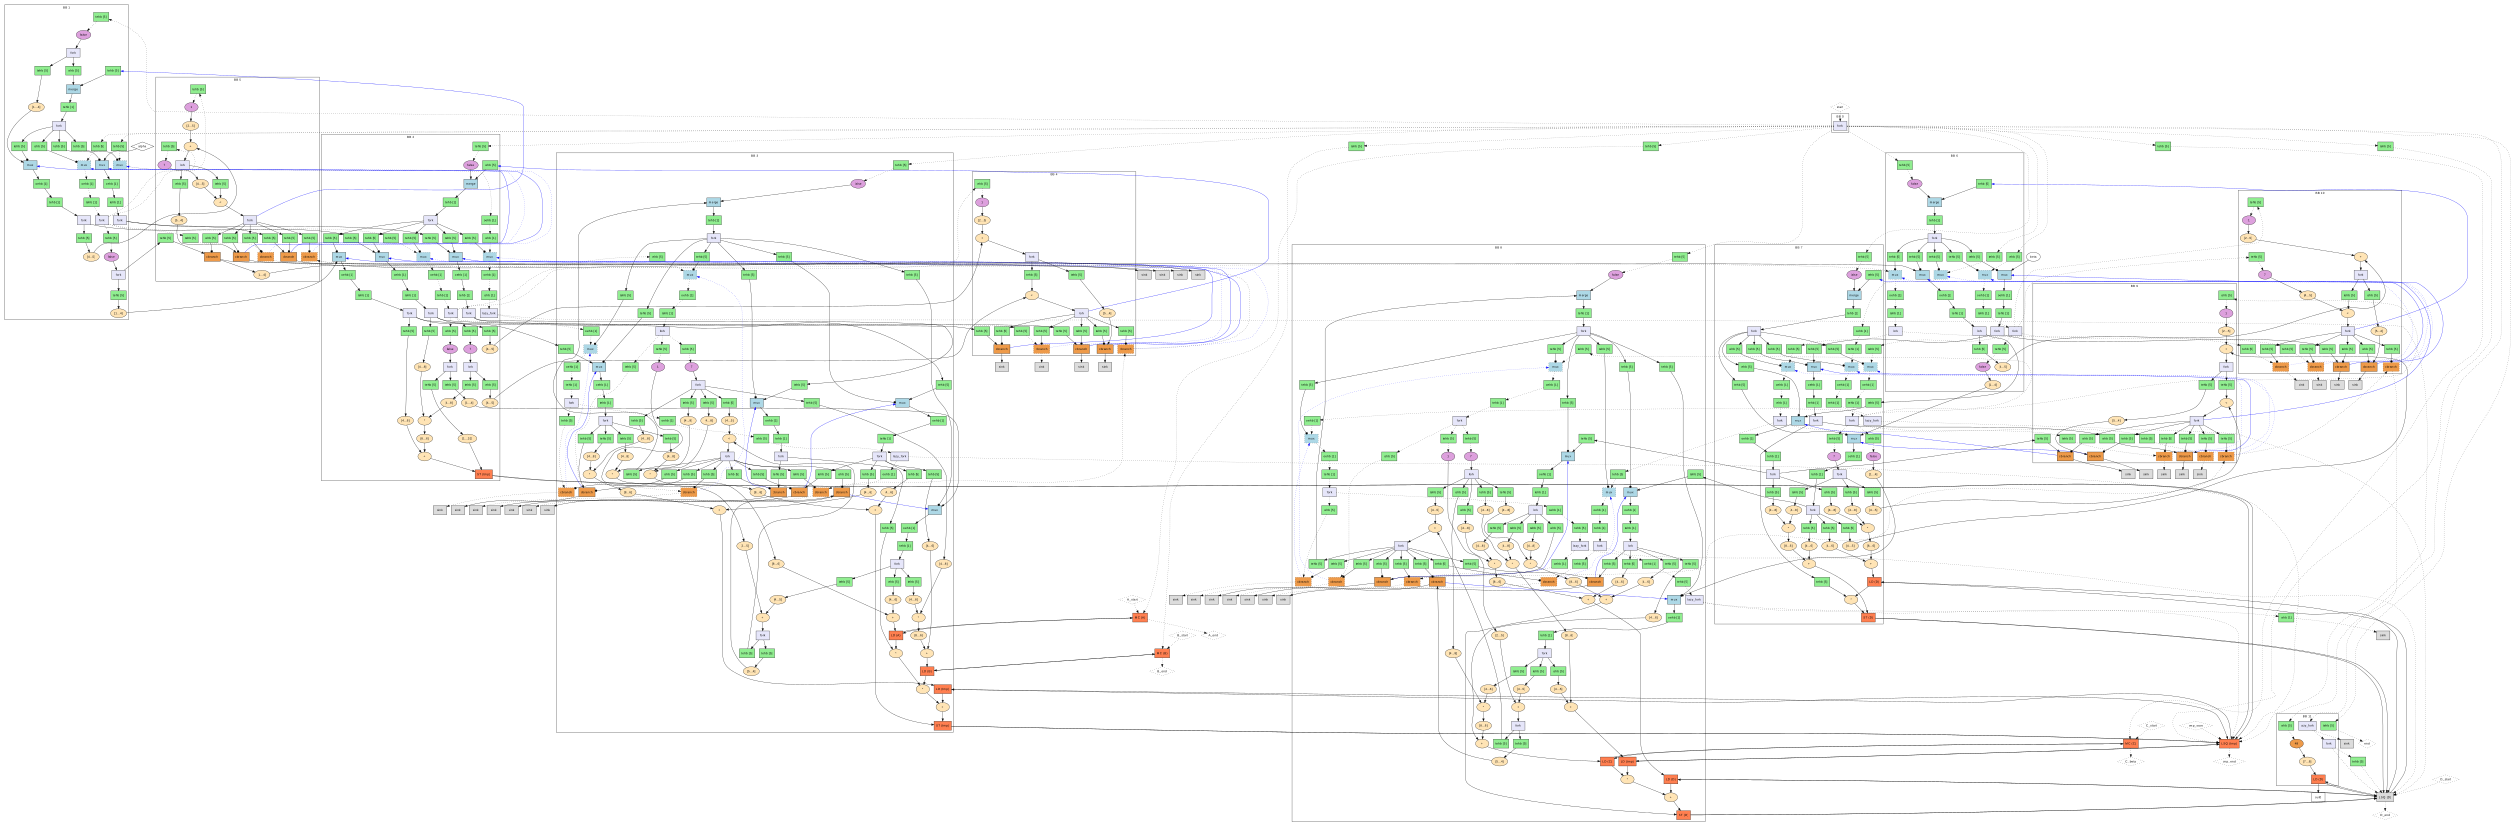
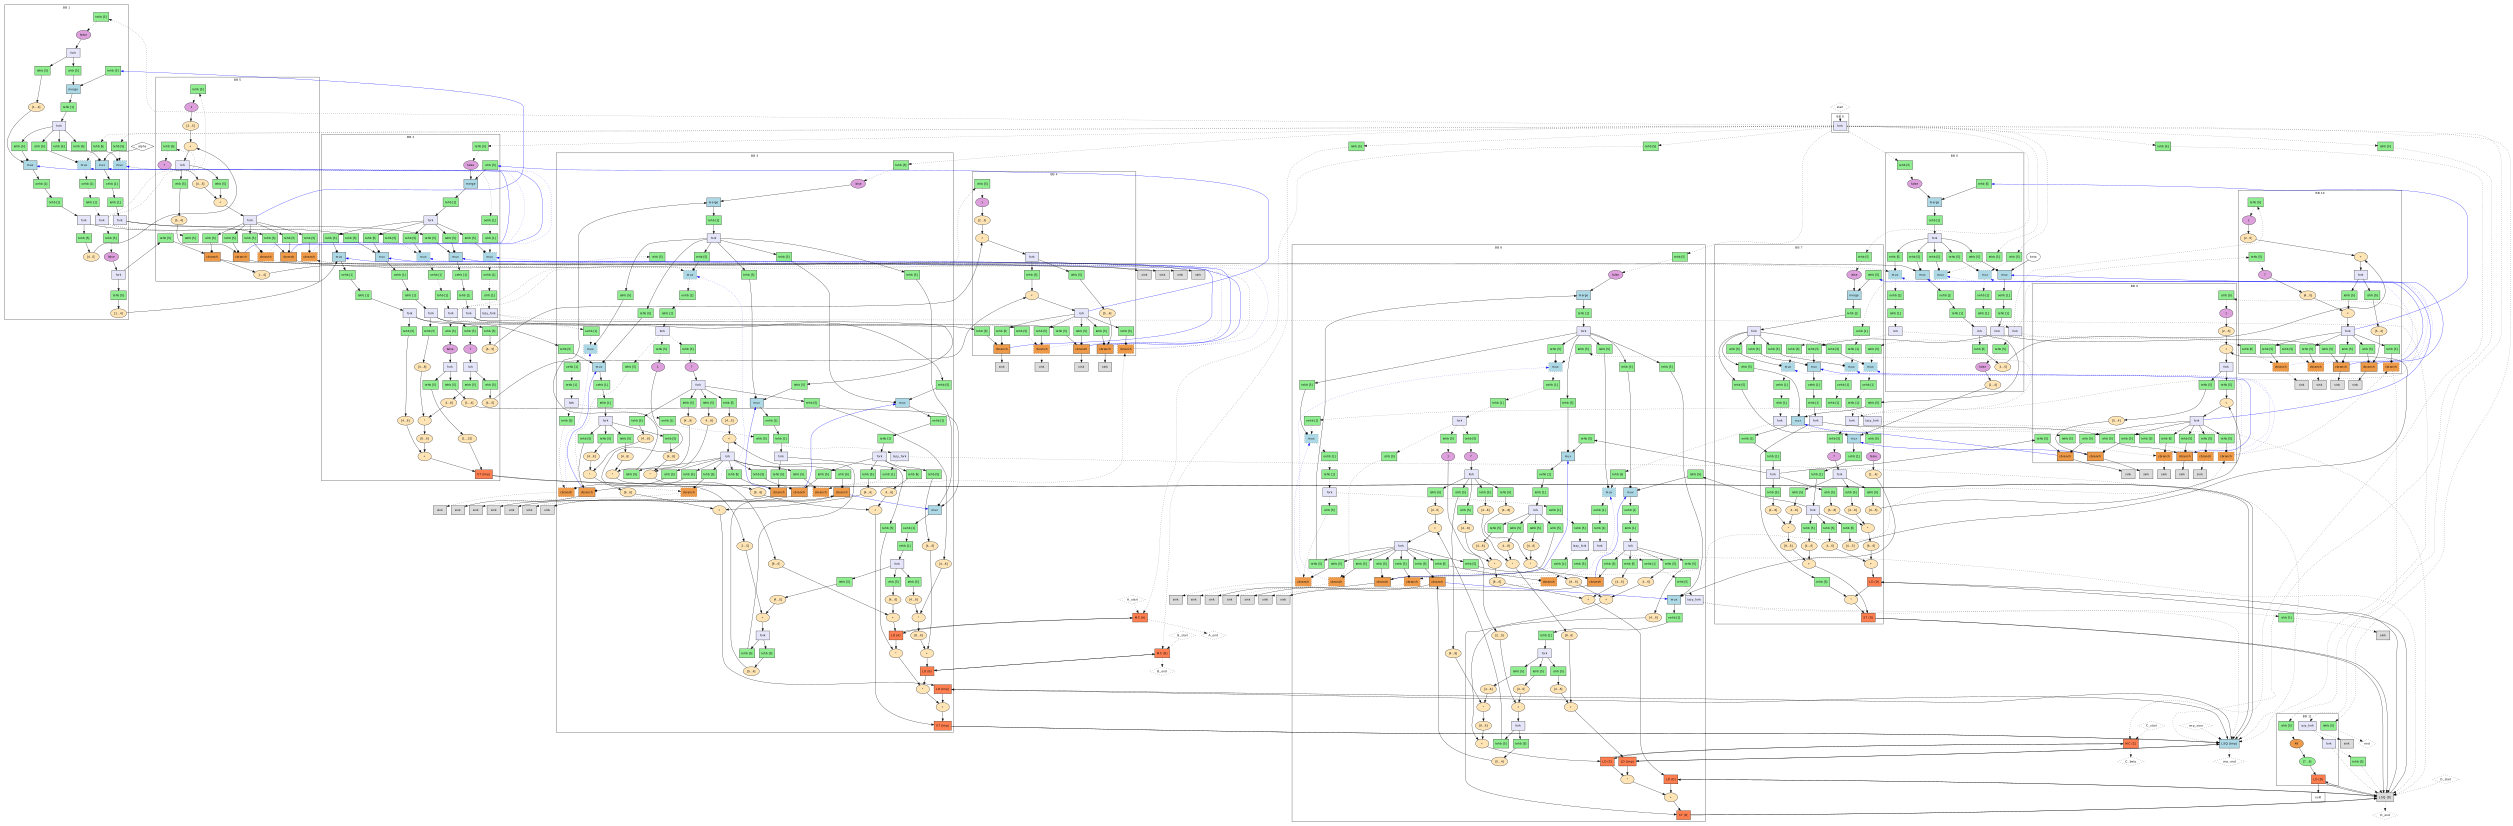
node "LSQ (tmp)": fillcolor coral -> lightblue
node "[7...6]": fillcolor moccasin -> lightgreen
